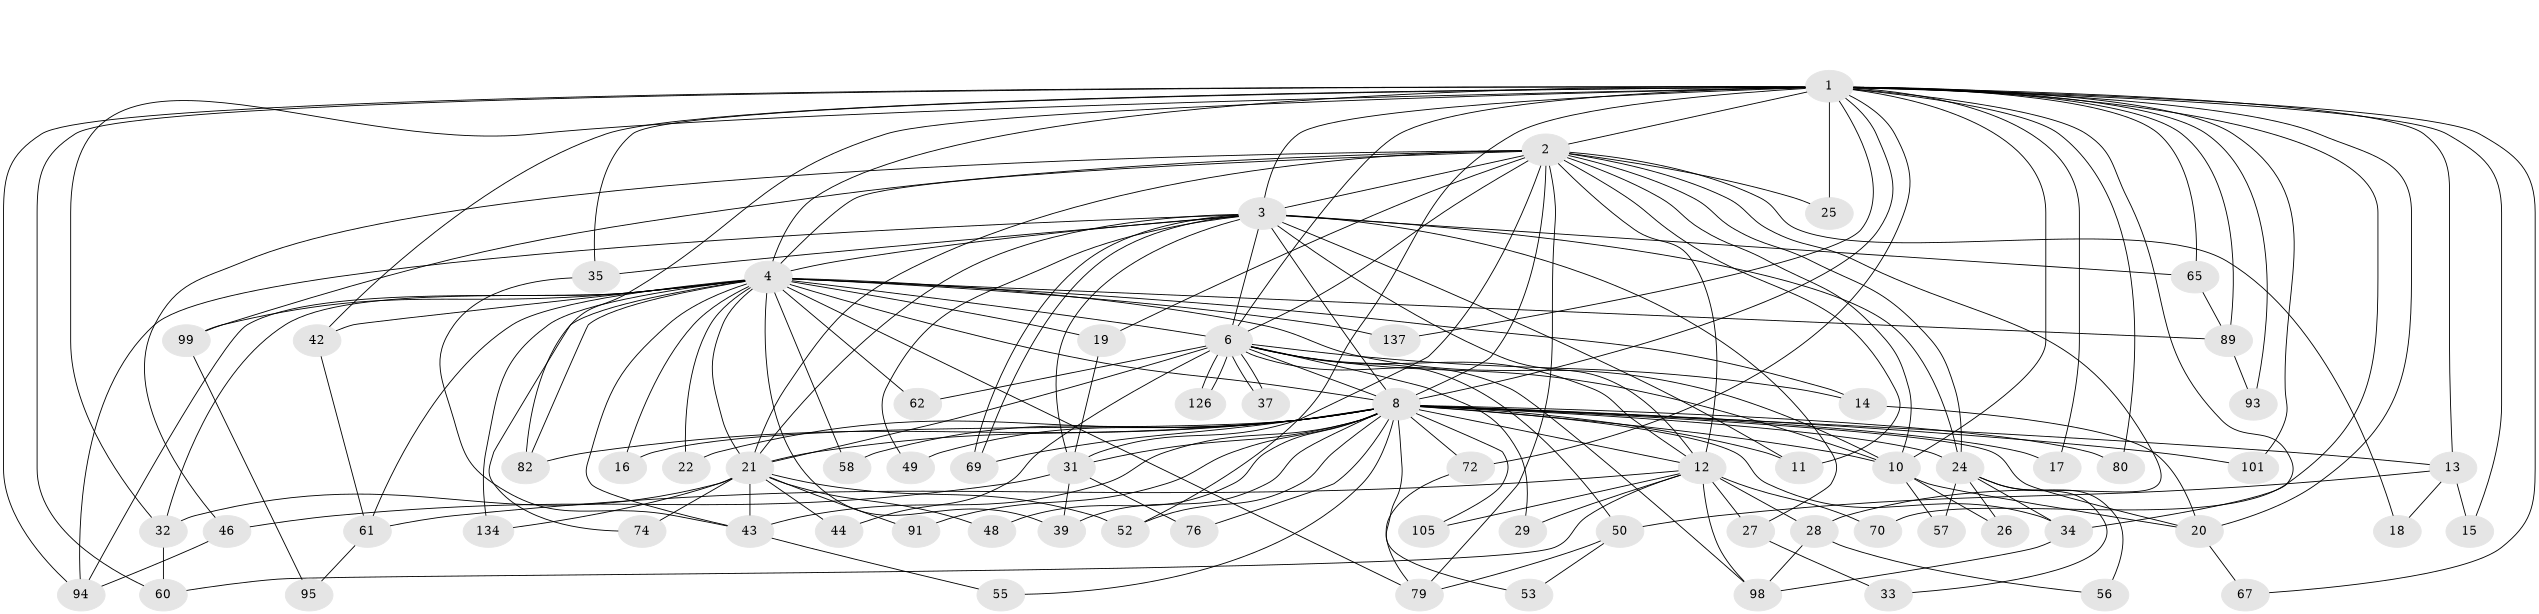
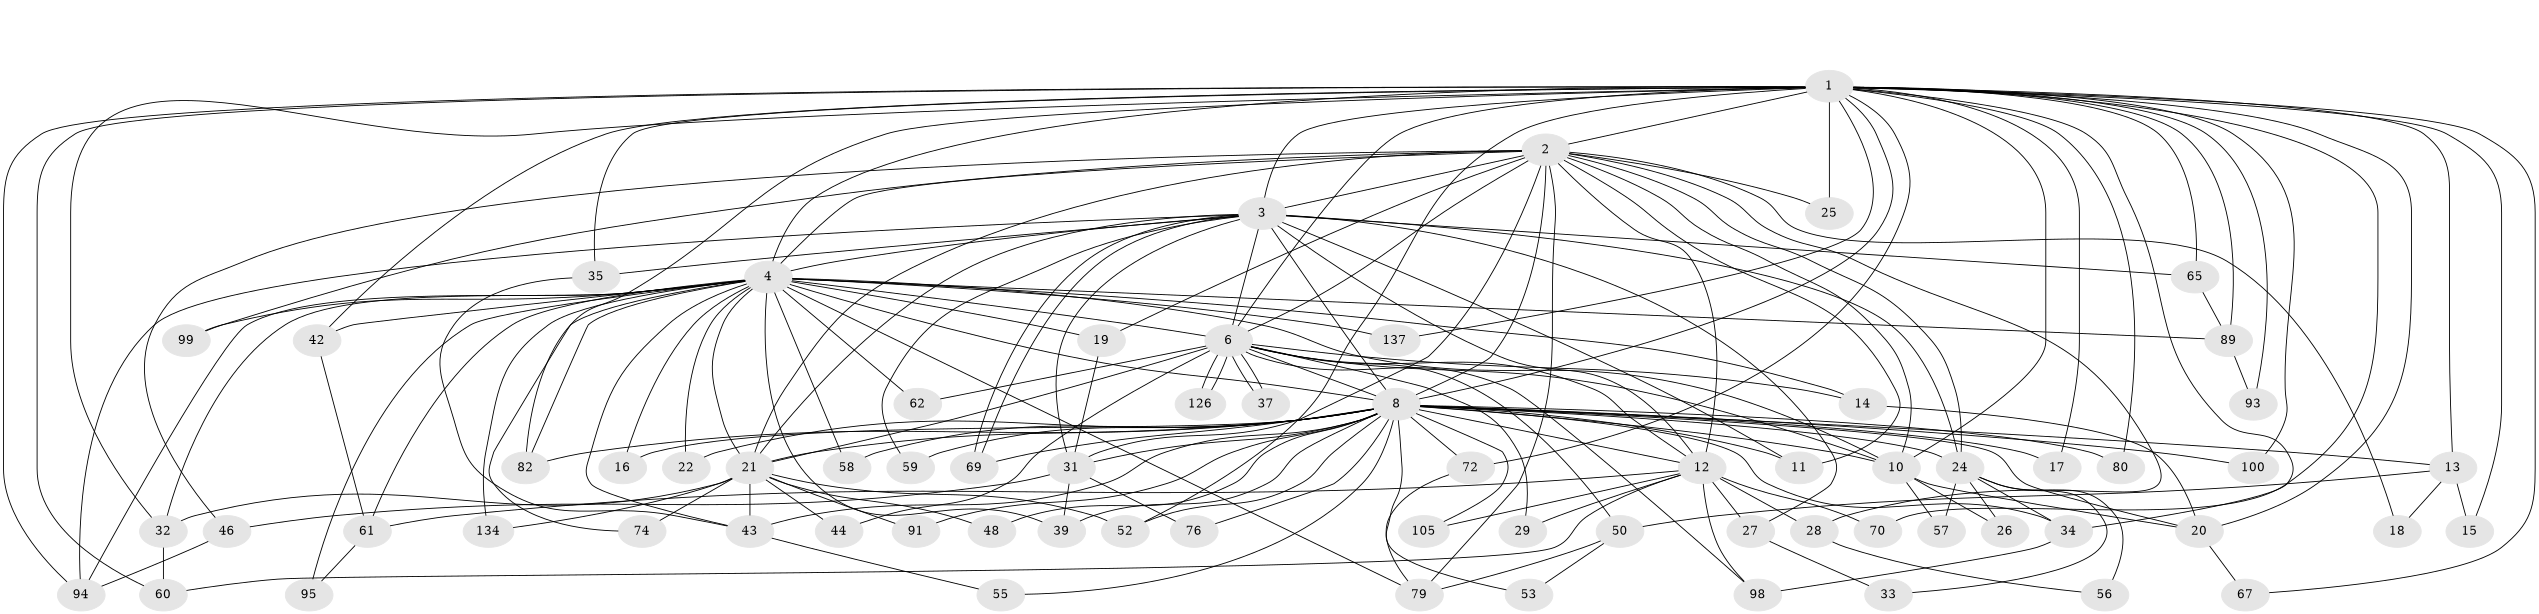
edge "99" -- "95": now "4" -- "95"
node "49": label "49" -> "59"
node "101": label "101" -> "100"
edge "28" -- "98": removed
